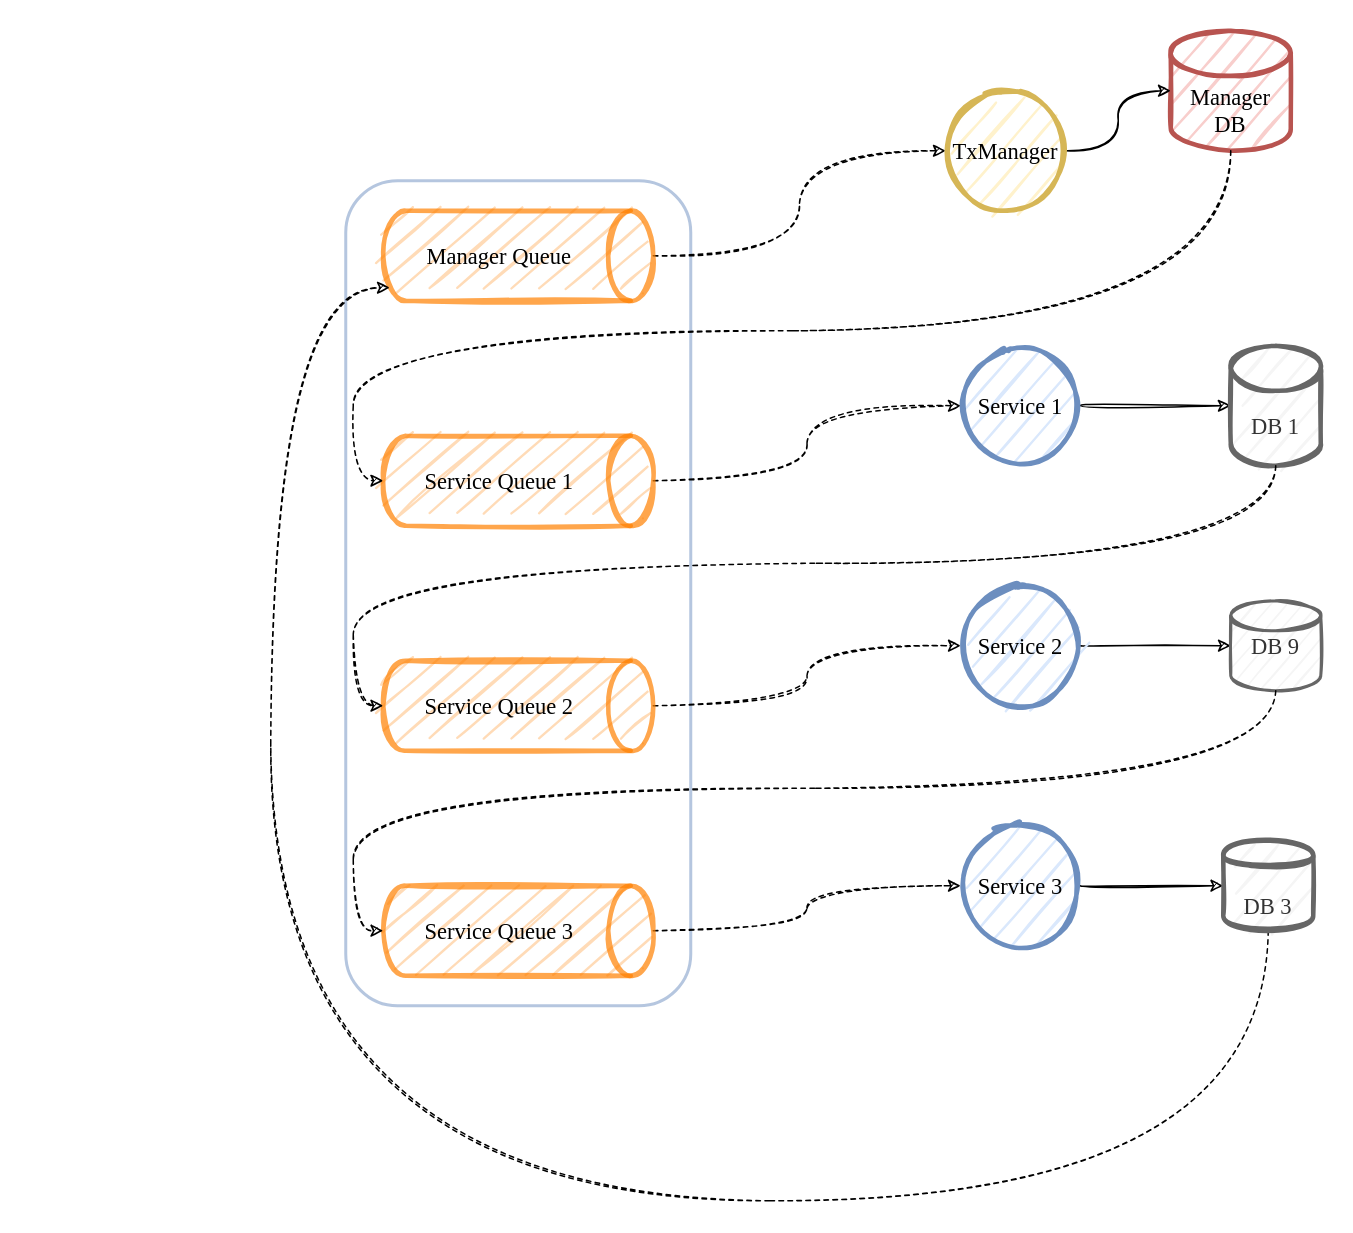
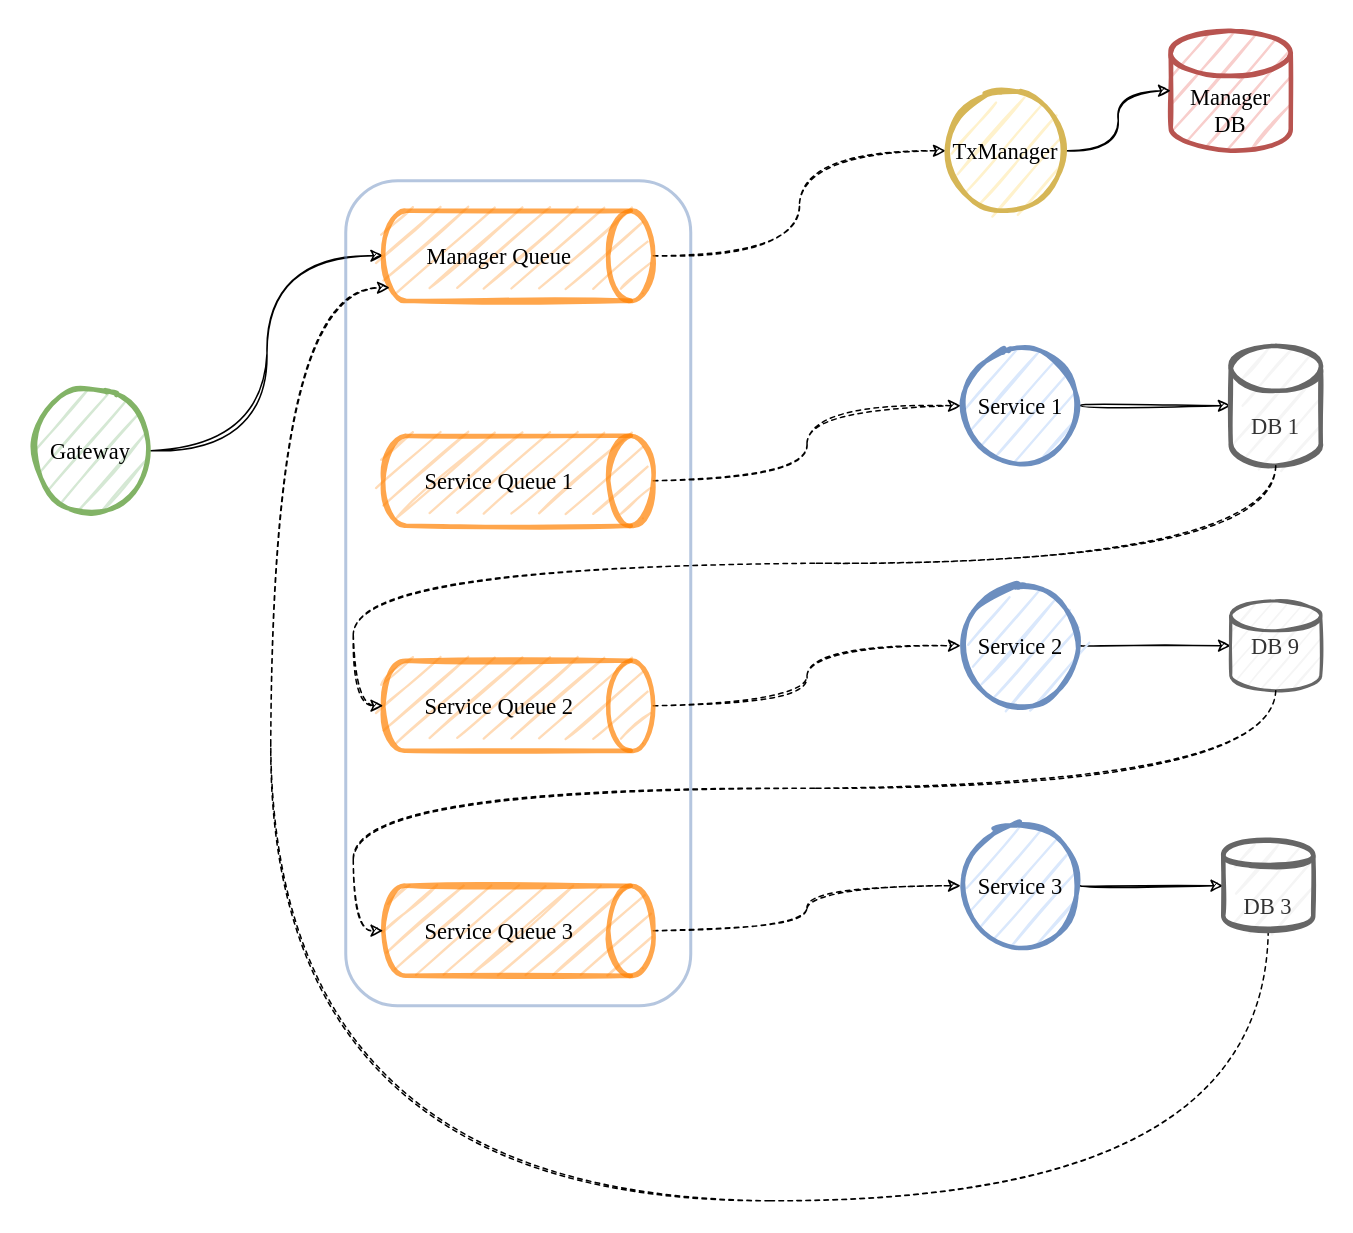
edge "Manager DB" -> "Service Queue 1": removed
edge "Gateway" -> "Manager Queue": added
node "Gateway": added
